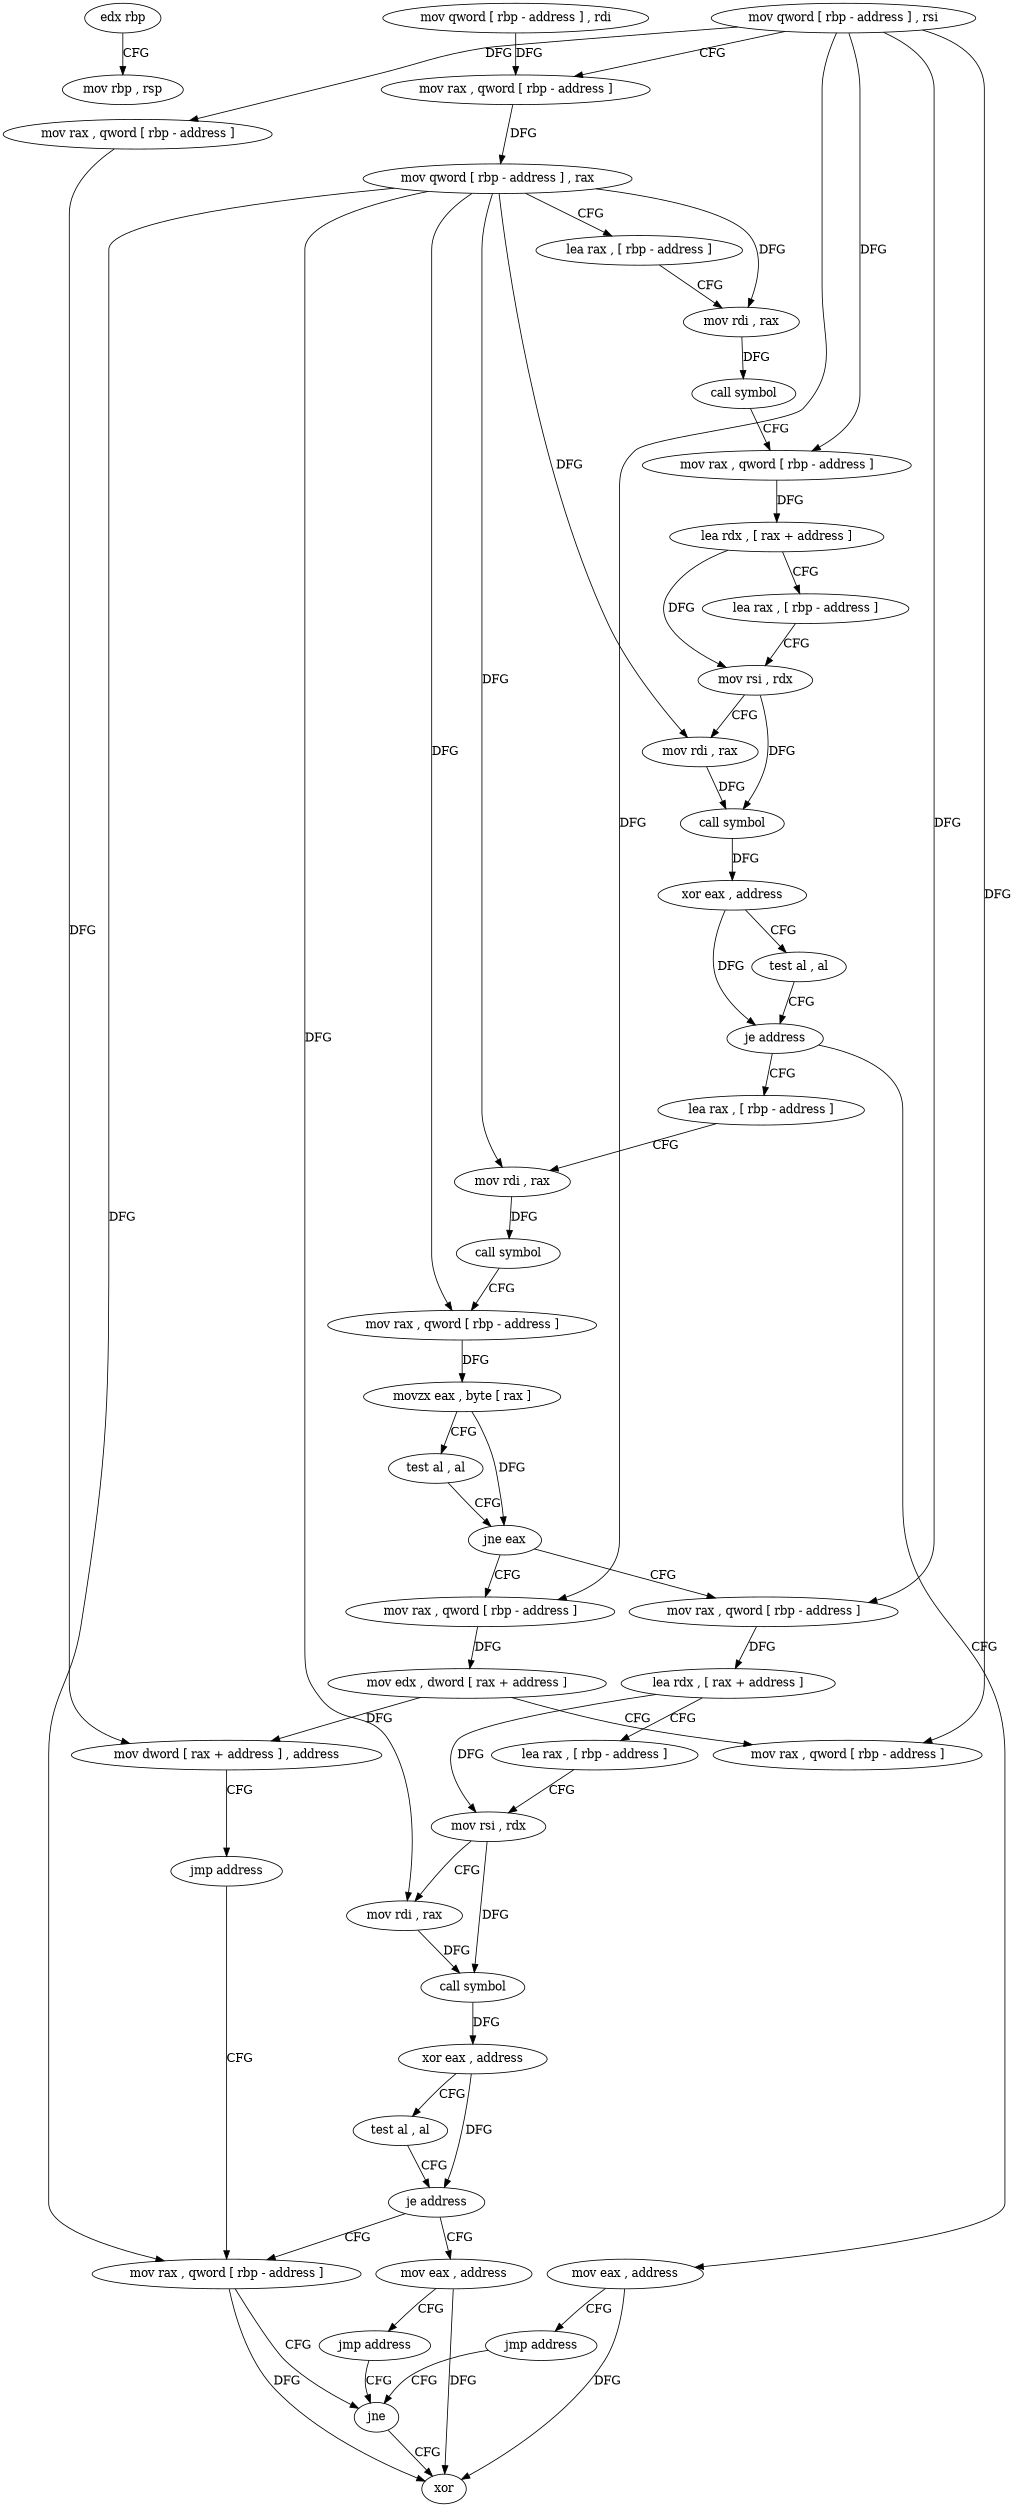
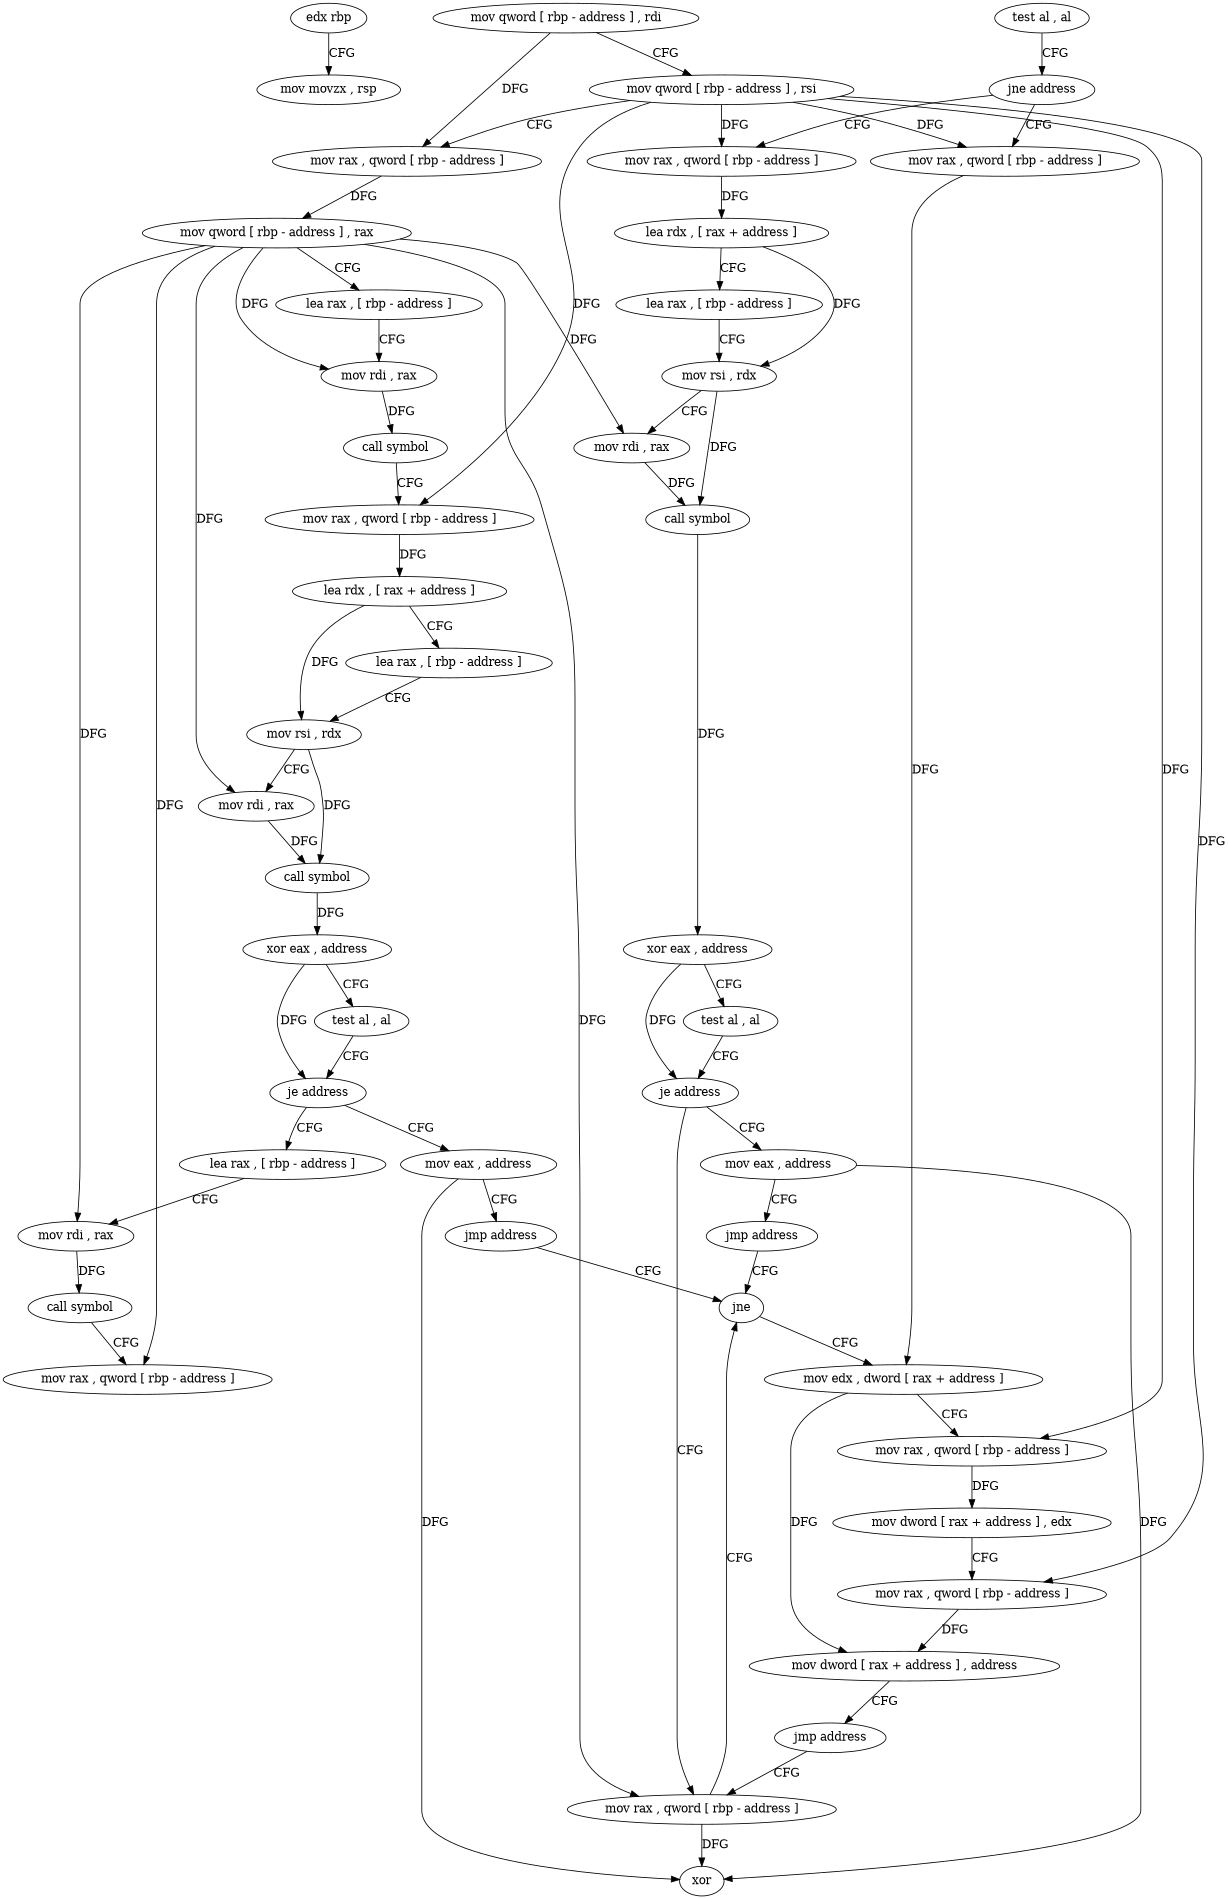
edge "mov qword [ rbp - address ] , rdi" -> "mov qword [ rbp - address ] , rsi": added, label "CFG"
node "mov rbp , rsp": label "mov rbp , rsp" -> "mov movzx , rsp"
node "movzx eax , byte [ rax ]": removed
node "mov dword [ rax + address ] , edx": added
node "jne eax": label "jne eax" -> "jne address"
edge "jne" -> "xor": now "jne" -> "mov edx , dword [ rax + address ]"
